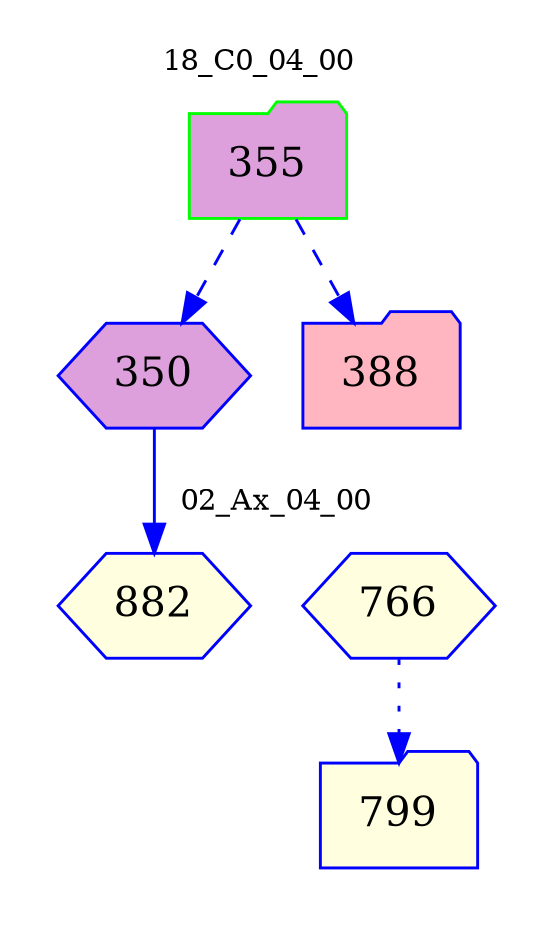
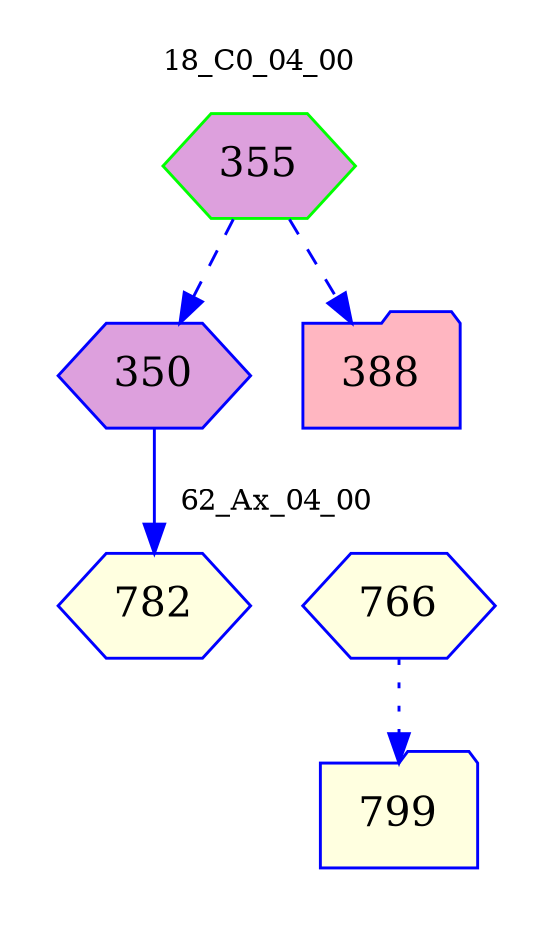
node "355": shape folder -> hexagon
cluster "02_Ax_04_00": label "02_Ax_04_00" -> "62_Ax_04_00"
node "882": label "882" -> "782"
